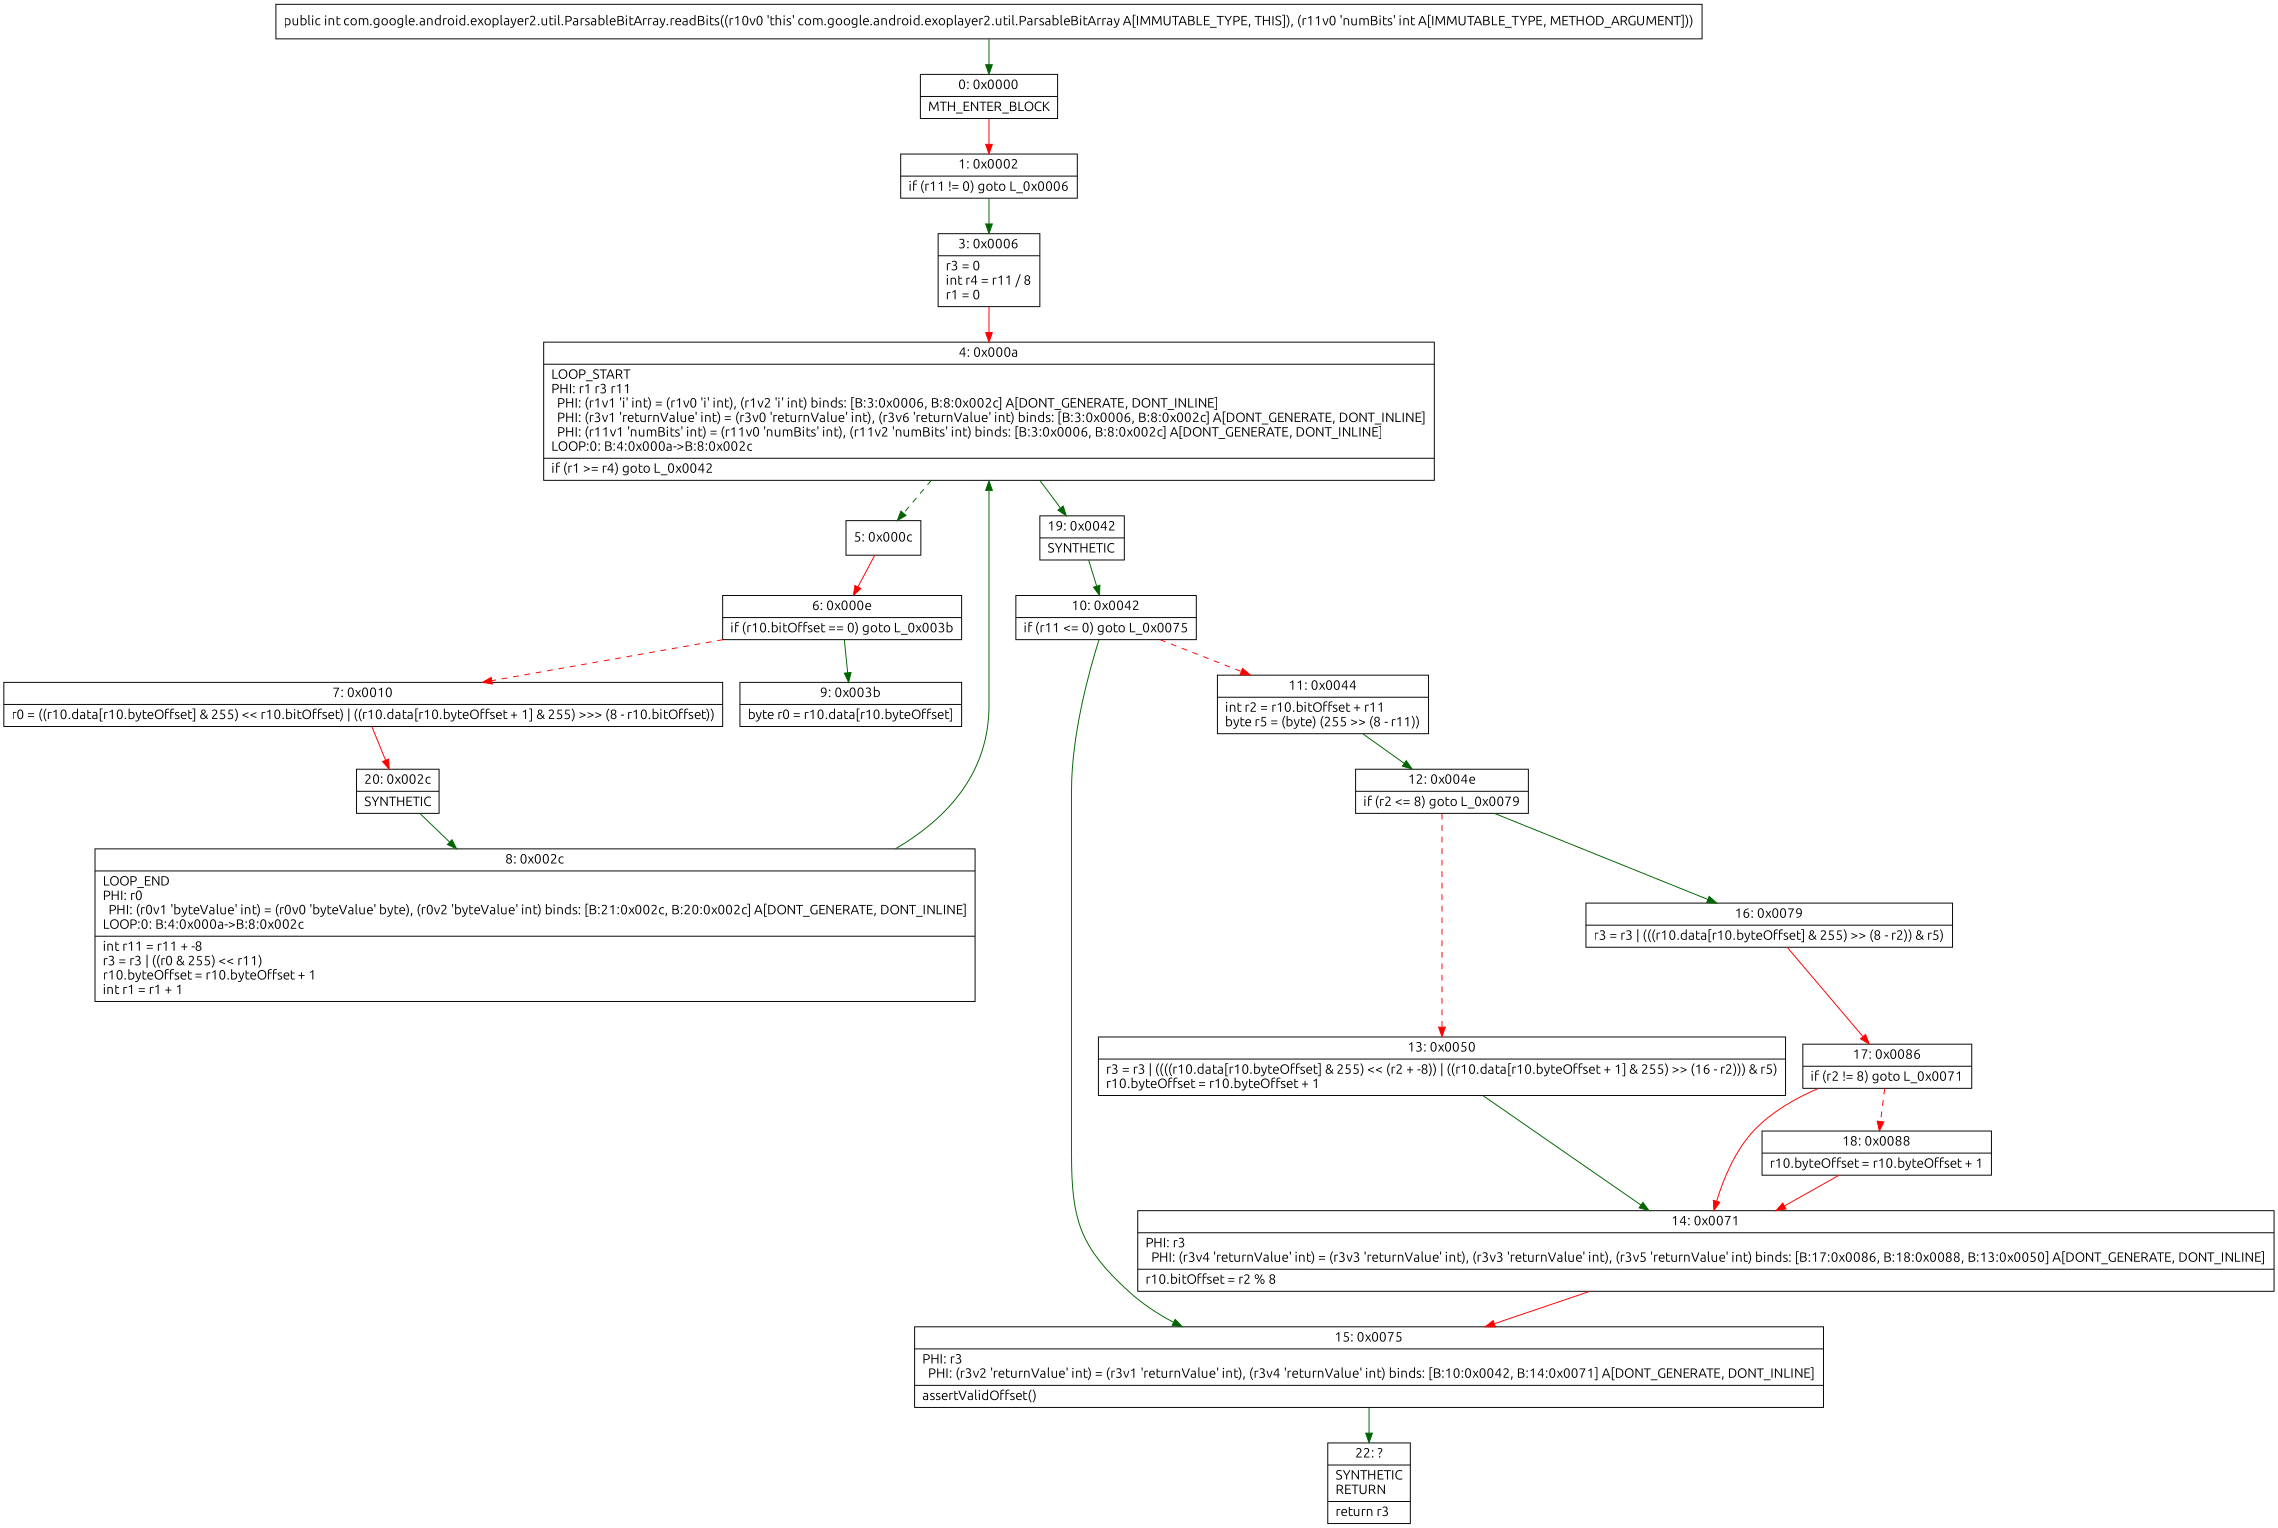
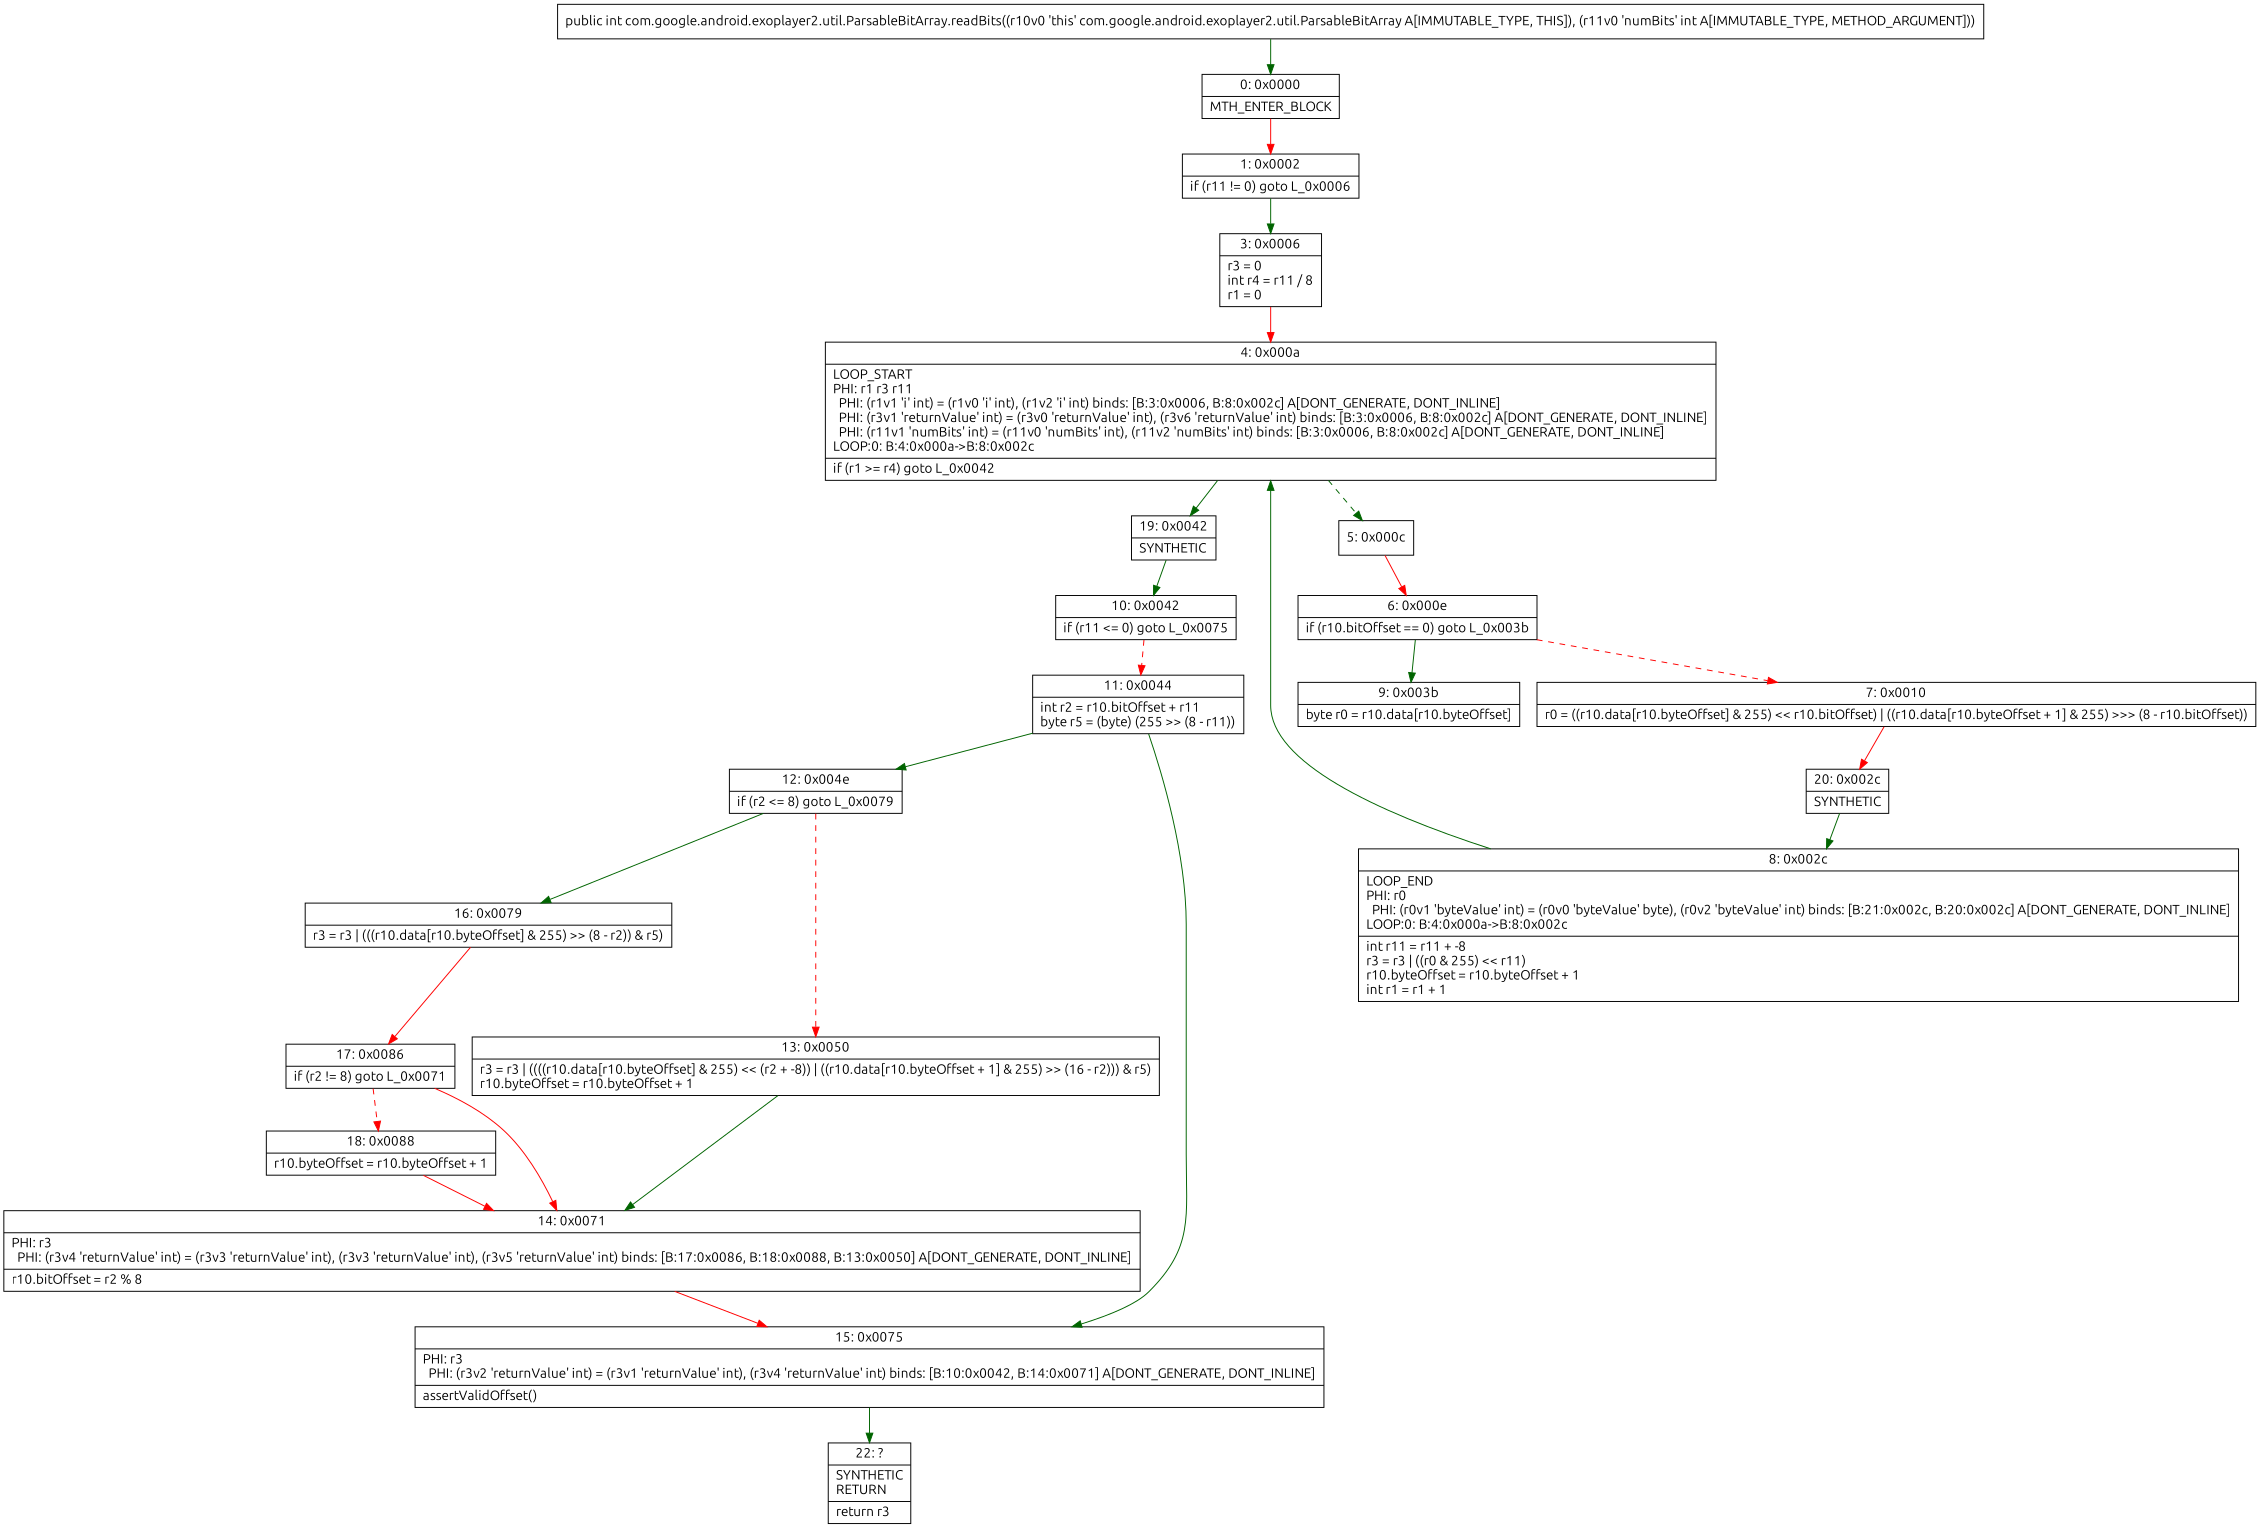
edge "10: 0x0042" -> "15: 0x0075": now "11: 0x0044" -> "15: 0x0075"
